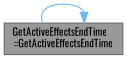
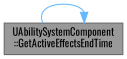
node "GetActiveEffectsEndTime ::GetActiveEffectsEndTime": label "GetActiveEffectsEndTime ::GetActiveEffectsEndTime" -> "UAbilitySystemComponent ::GetActiveEffectsEndTime"
